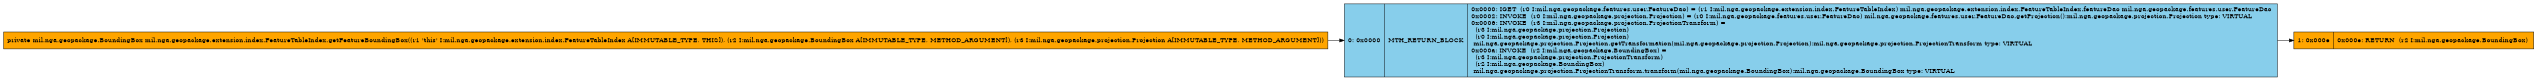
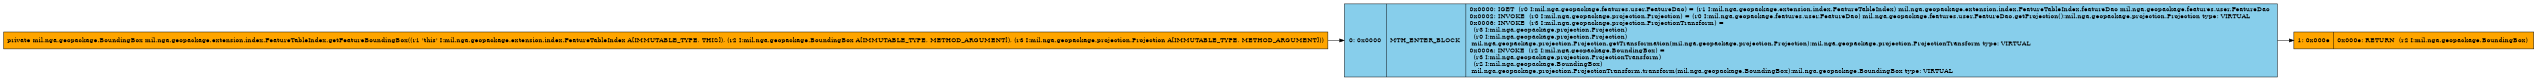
node "0: 0x0000": text "MTH_RETURN_BLOCK" -> "MTH_ENTER_BLOCK"
